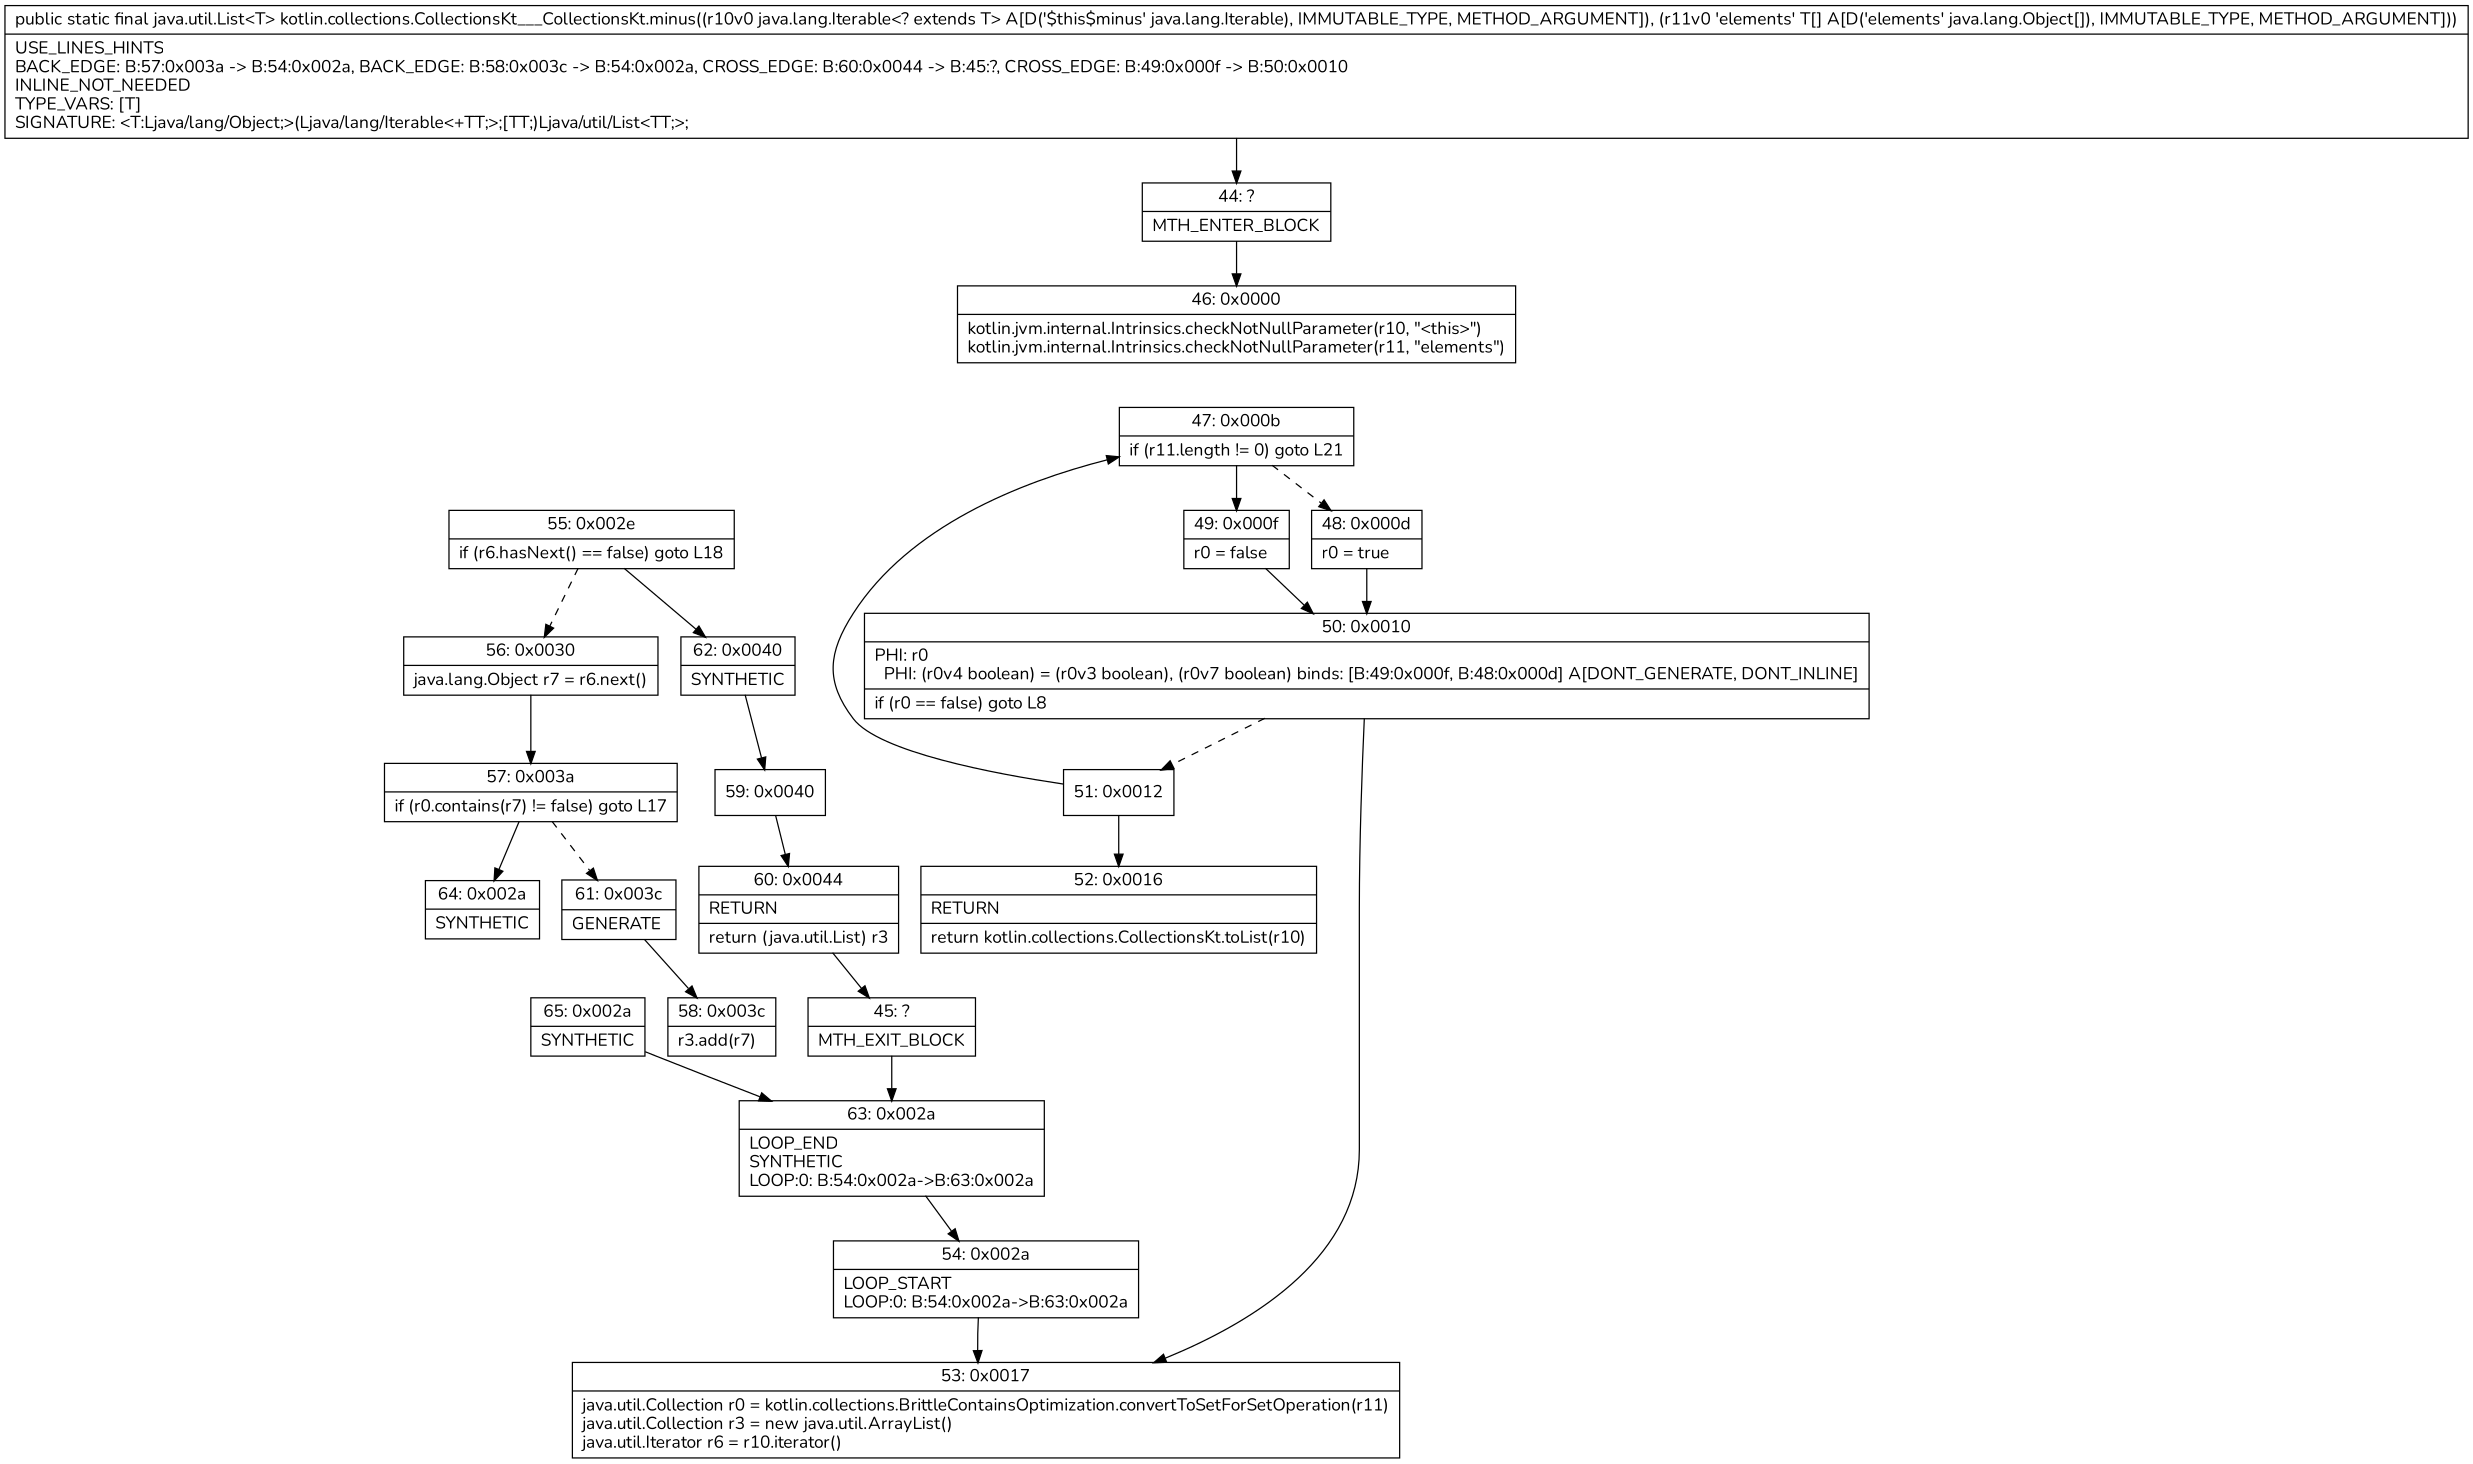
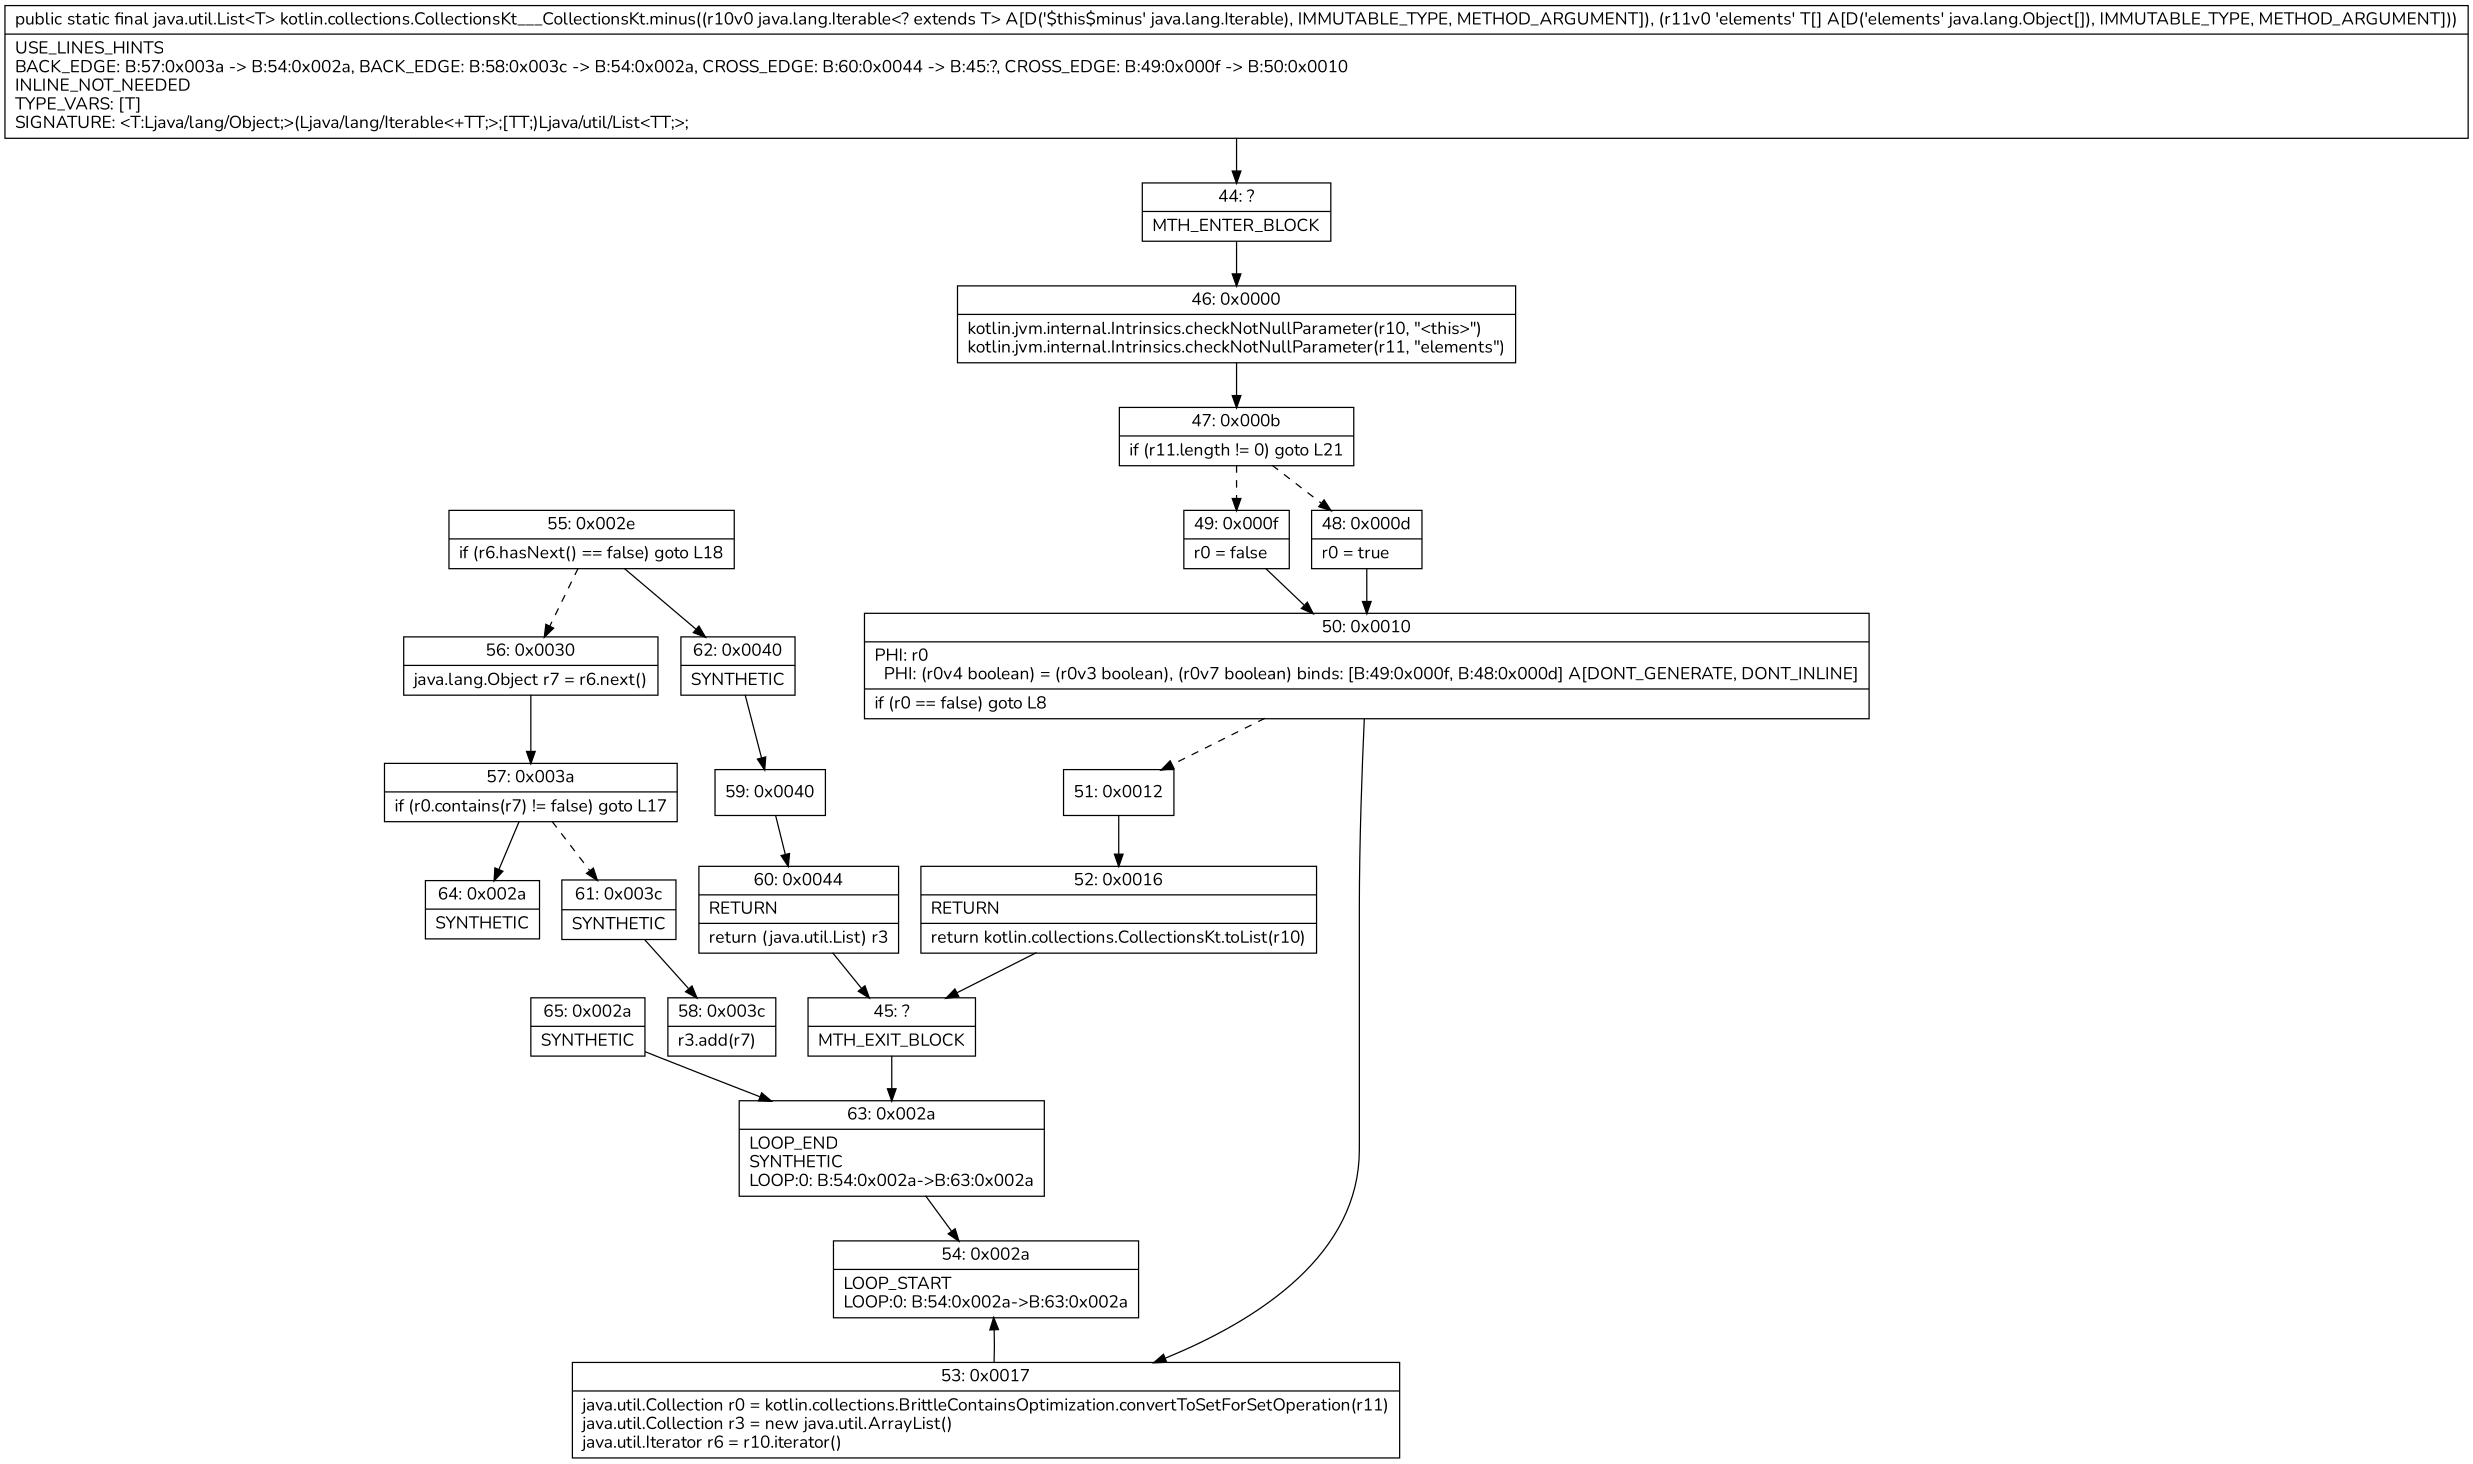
edge "47: 0x000b" -> "49: 0x000f": style solid -> dashed
edge "51: 0x0012" -> "47: 0x000b": now "46: 0x0000" -> "47: 0x000b"
node "61: 0x003c": text "GENERATE" -> "SYNTHETIC"
edge "52: 0x0016" -> "45: ?": added
edge "54: 0x002a" -> "53: 0x0017": reversed
